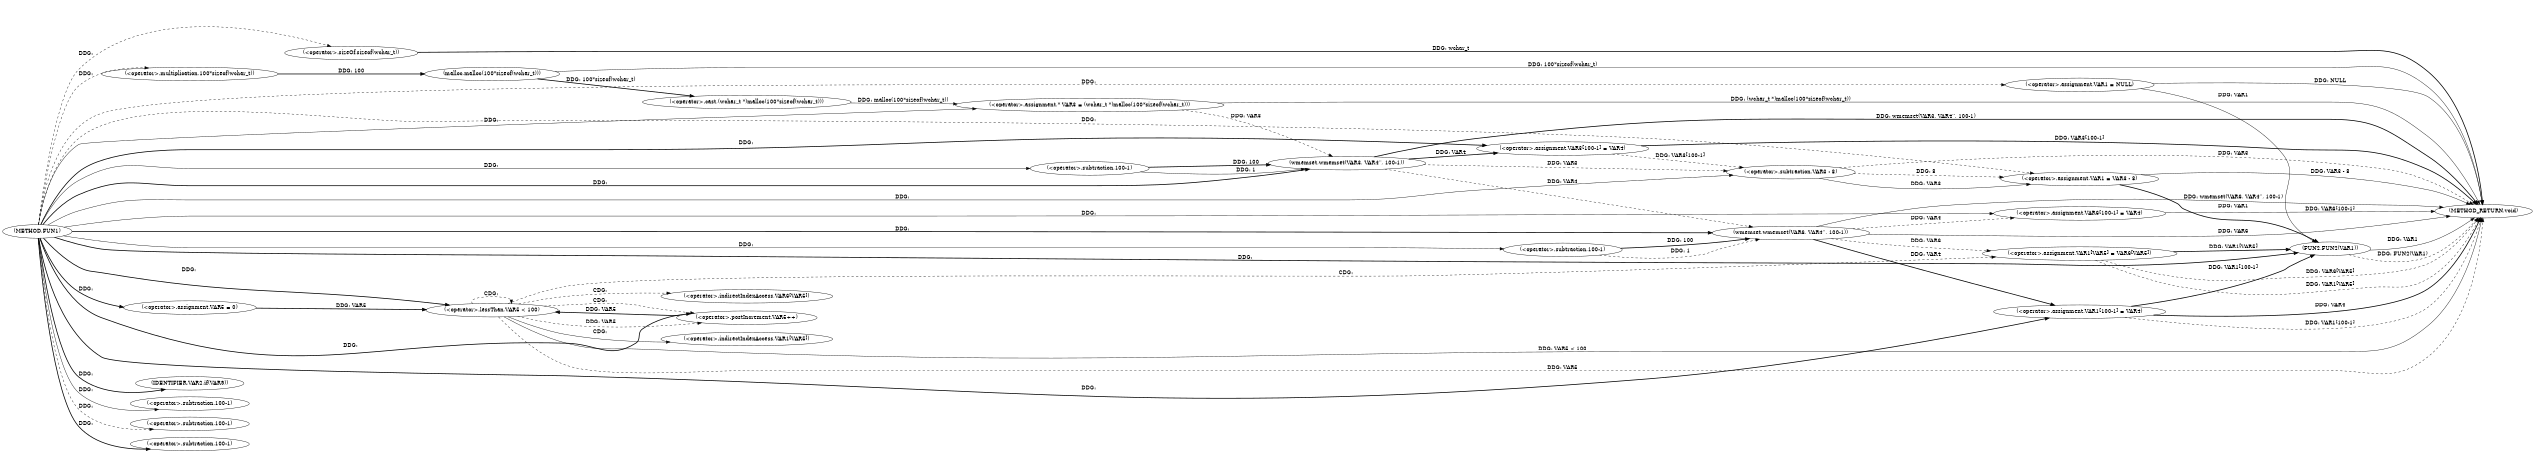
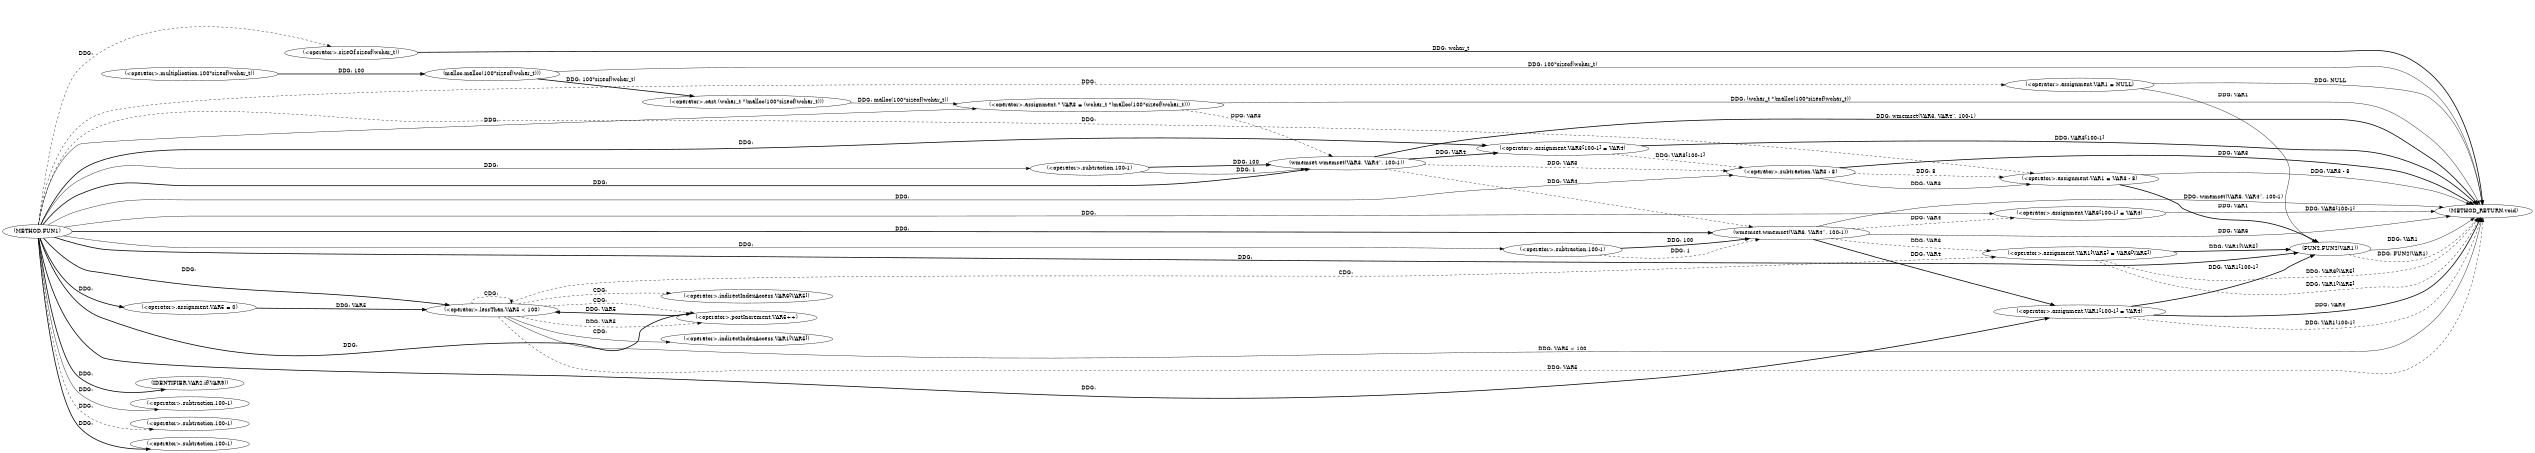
edge "(METHOD,FUN1)" -> "(<operator>.multiplication,100*sizeof(wchar_t))": removed, label "DDG:"
edge "(<operator>.subtraction,VAR3 - 8)" -> "(METHOD_RETURN,void)": style dashed -> bold
